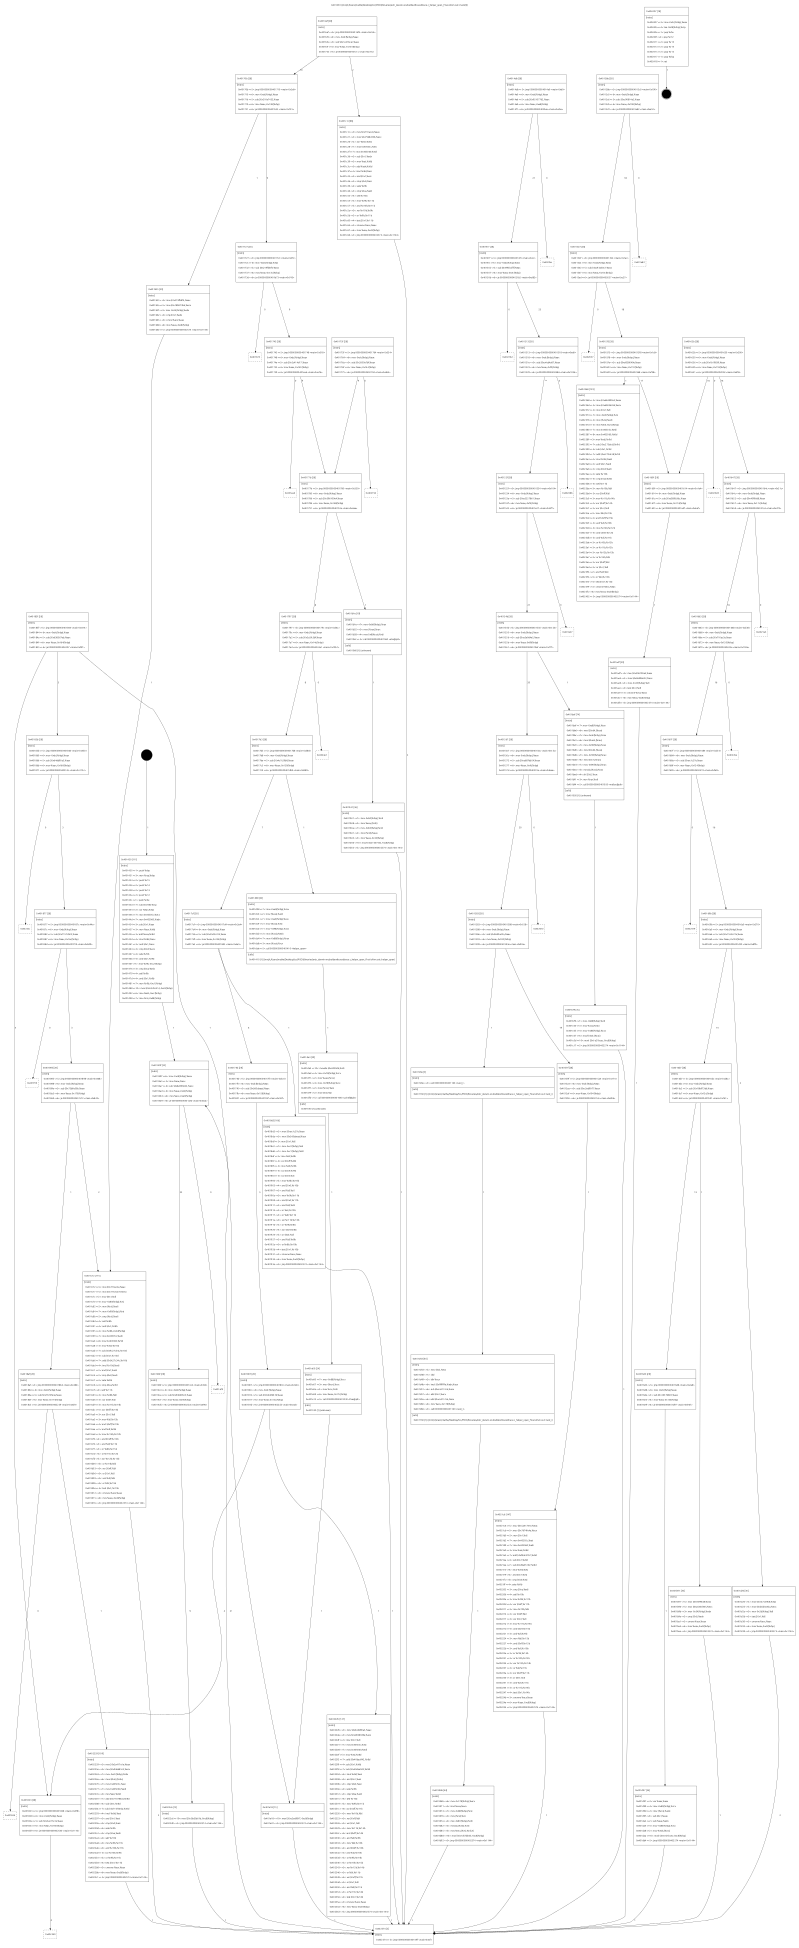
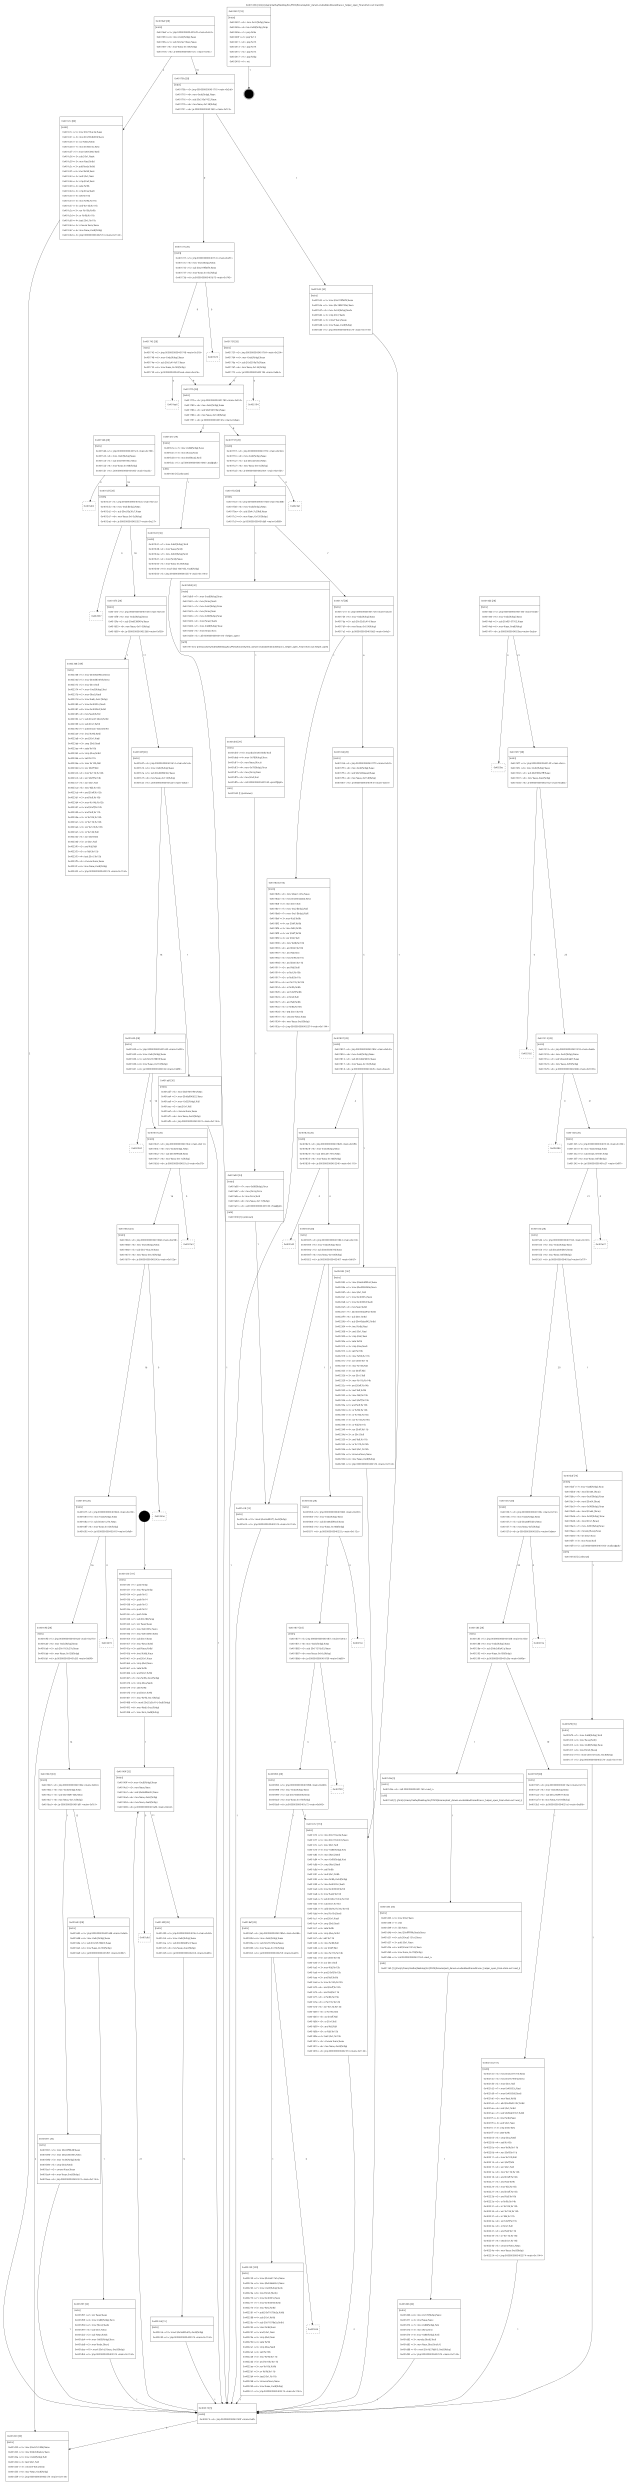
edge "0x40162b [28]" -> "0x40160f [28]": reversed
edge "0x40183f [28]" -> "0x401823 [28]": reversed
edge "0x401d20 [30]" -> "0x402574 [5]": reversed
